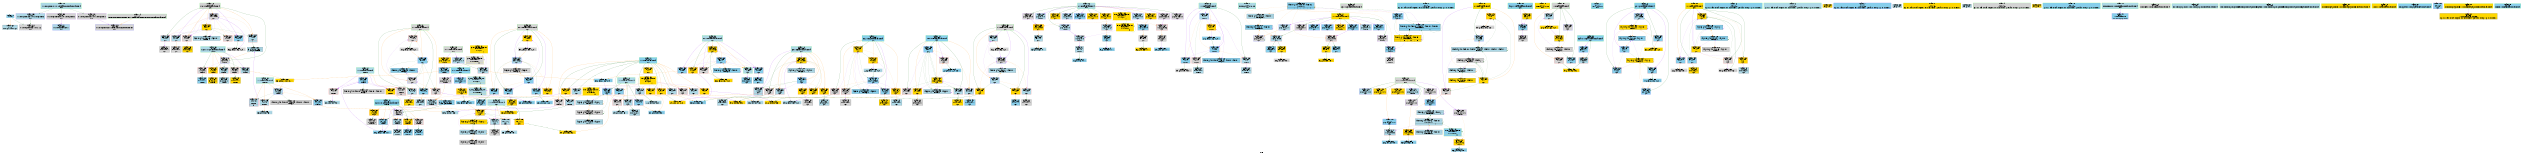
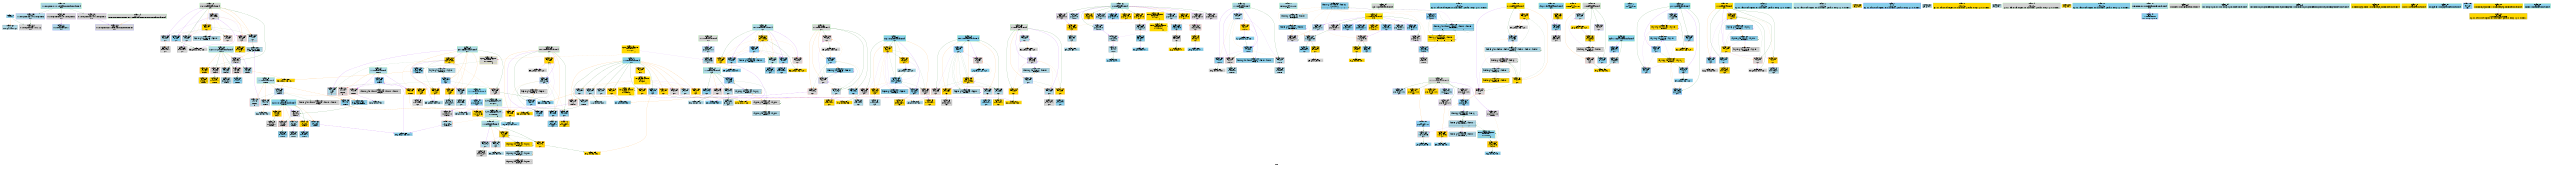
node "NodeID: 89": fillcolor lightgrey -> gold
node "NodeID: 100": removed
node "NodeID: 332": removed
node "NodeID: 90": fillcolor lightgrey -> gold
